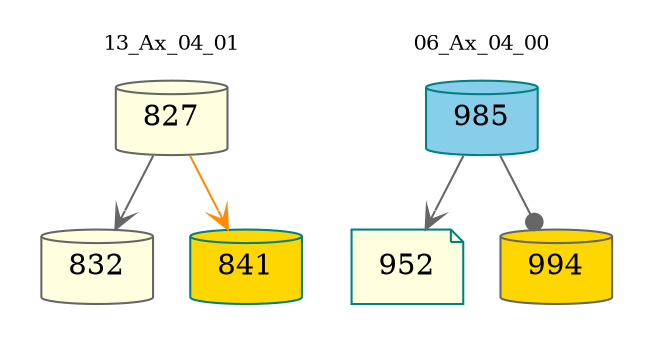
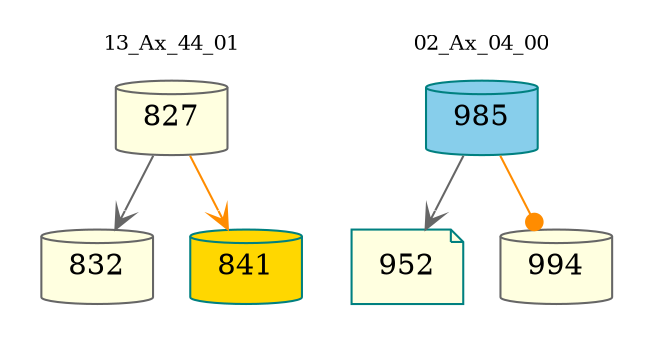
cluster "13_Ax_04_01": label "13_Ax_04_01" -> "13_Ax_44_01"
cluster "06_Ax_04_00": label "06_Ax_04_00" -> "02_Ax_04_00"
edge "985" -> "994": color gray40 -> darkorange
node "994": fillcolor gold -> lightyellow
